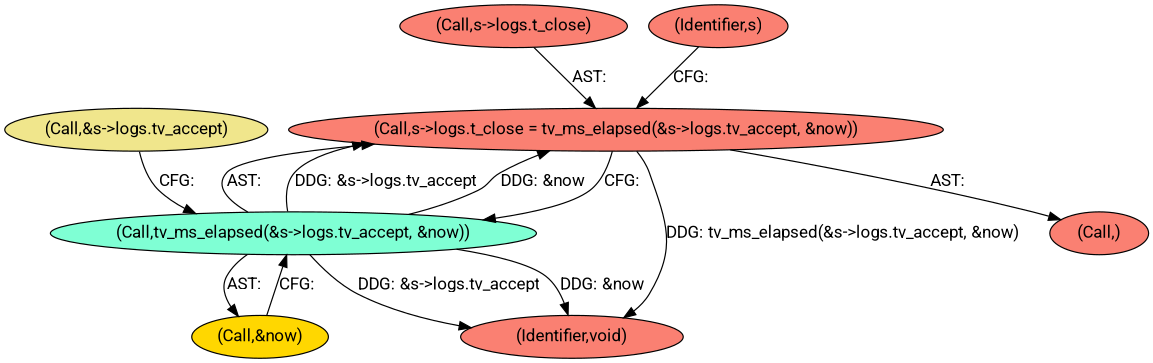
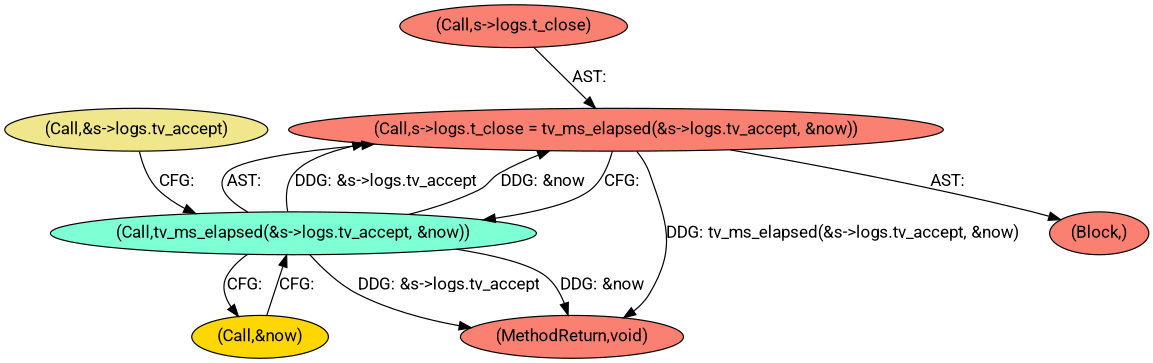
node "(Identifier,s)": removed
node "(Call,)": label "(Call,)" -> "(Block,)"
edge "(Call,tv_ms_elapsed(&s->logs.tv_accept, &now))" -> "(Call,&now)": label "AST: " -> "CFG: "
node "(Identifier,void)": label "(Identifier,void)" -> "(MethodReturn,void)"
